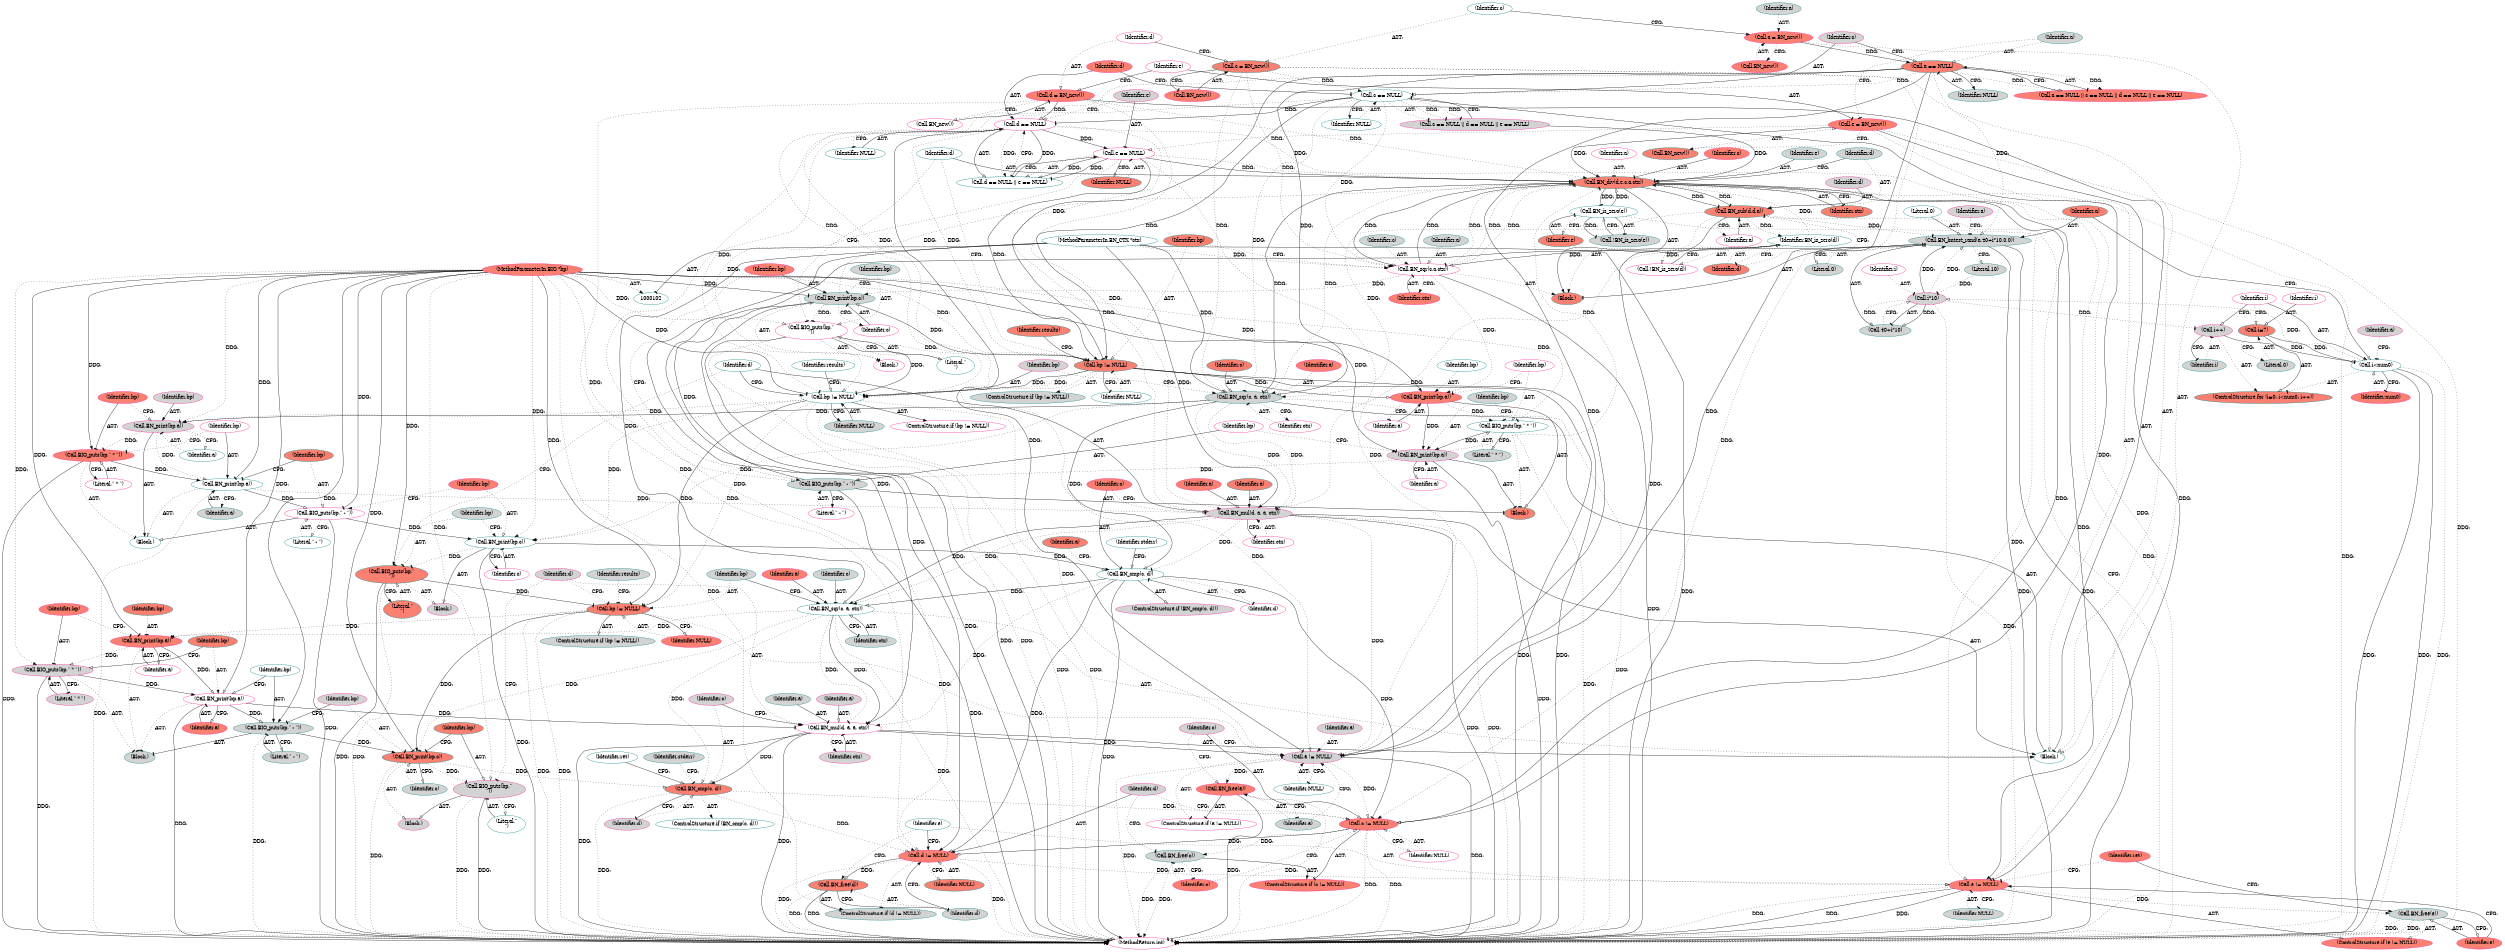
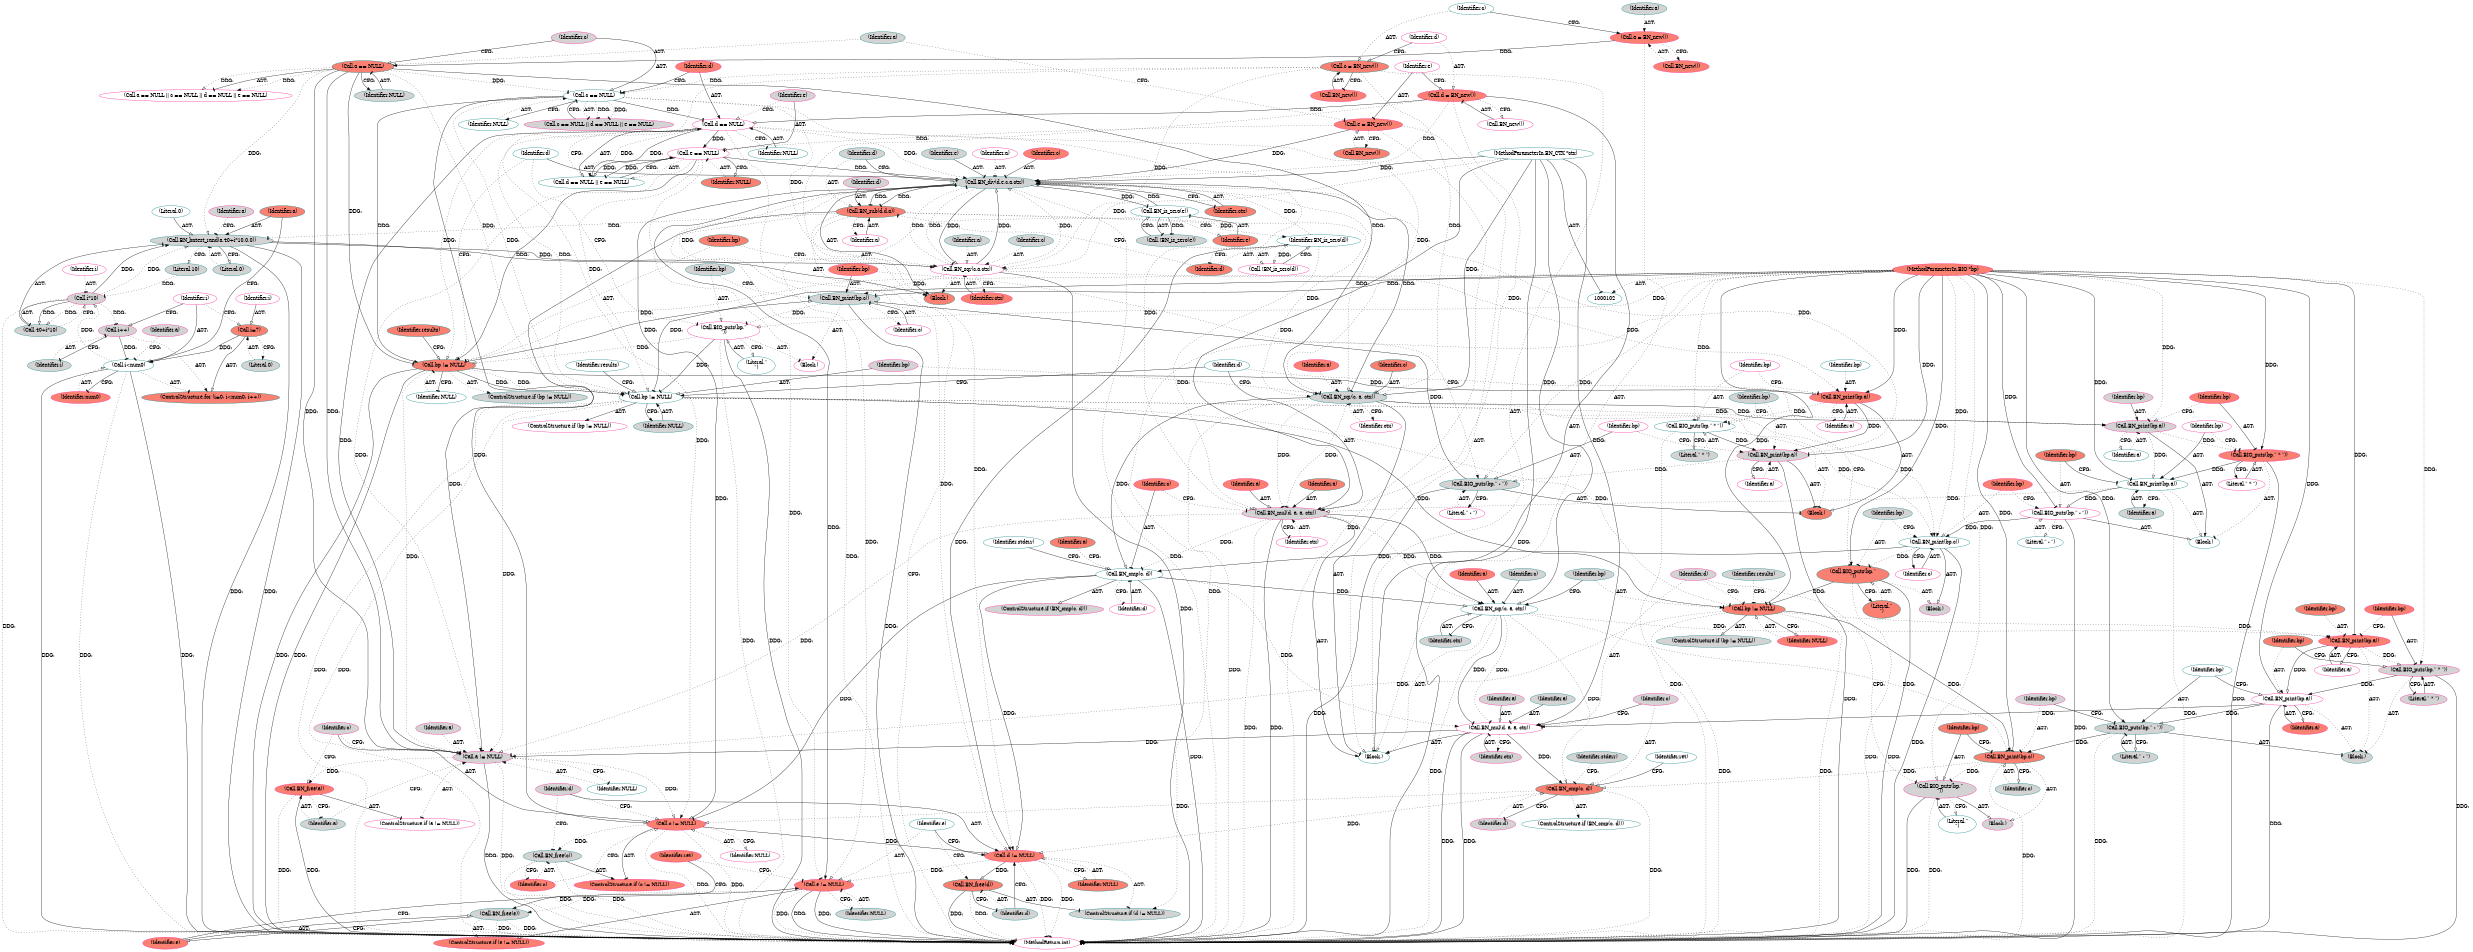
edge "(Call,a == NULL || c == NULL || d == NULL || e == NULL)" -> "(Call,a == NULL)": removed, label "CFG:"
node "(Call,a == NULL || c == NULL || d == NULL || e == NULL)": fillcolor salmon -> white
edge "(Call,c == NULL || d == NULL || e == NULL)" -> "(Call,BN_div(d,e,c,a,ctx))": now "(MethodParameterIn,BN_CTX *ctx)" -> "(Call,BN_div(d,e,c,a,ctx))"
node "(Call,BN_div(d,e,c,a,ctx))": fillcolor salmon -> lightgrey
edge "(Call,e = BN_new())" -> "(Call,e != NULL)": removed, label "DDG:"
